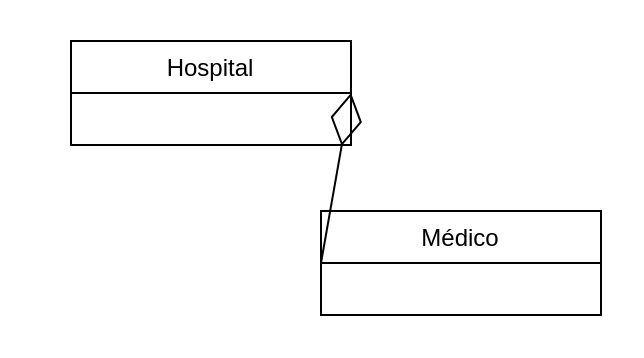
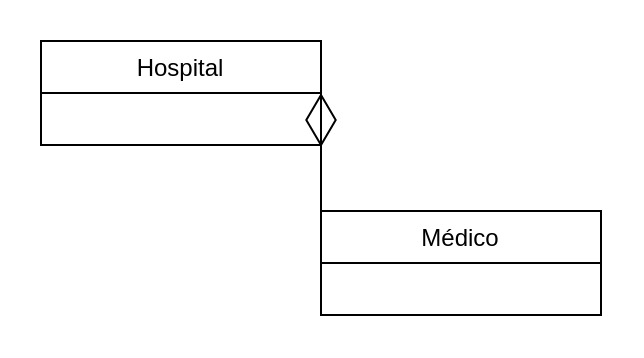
node "Hospital": moved (211, 93) -> (181, 93)
